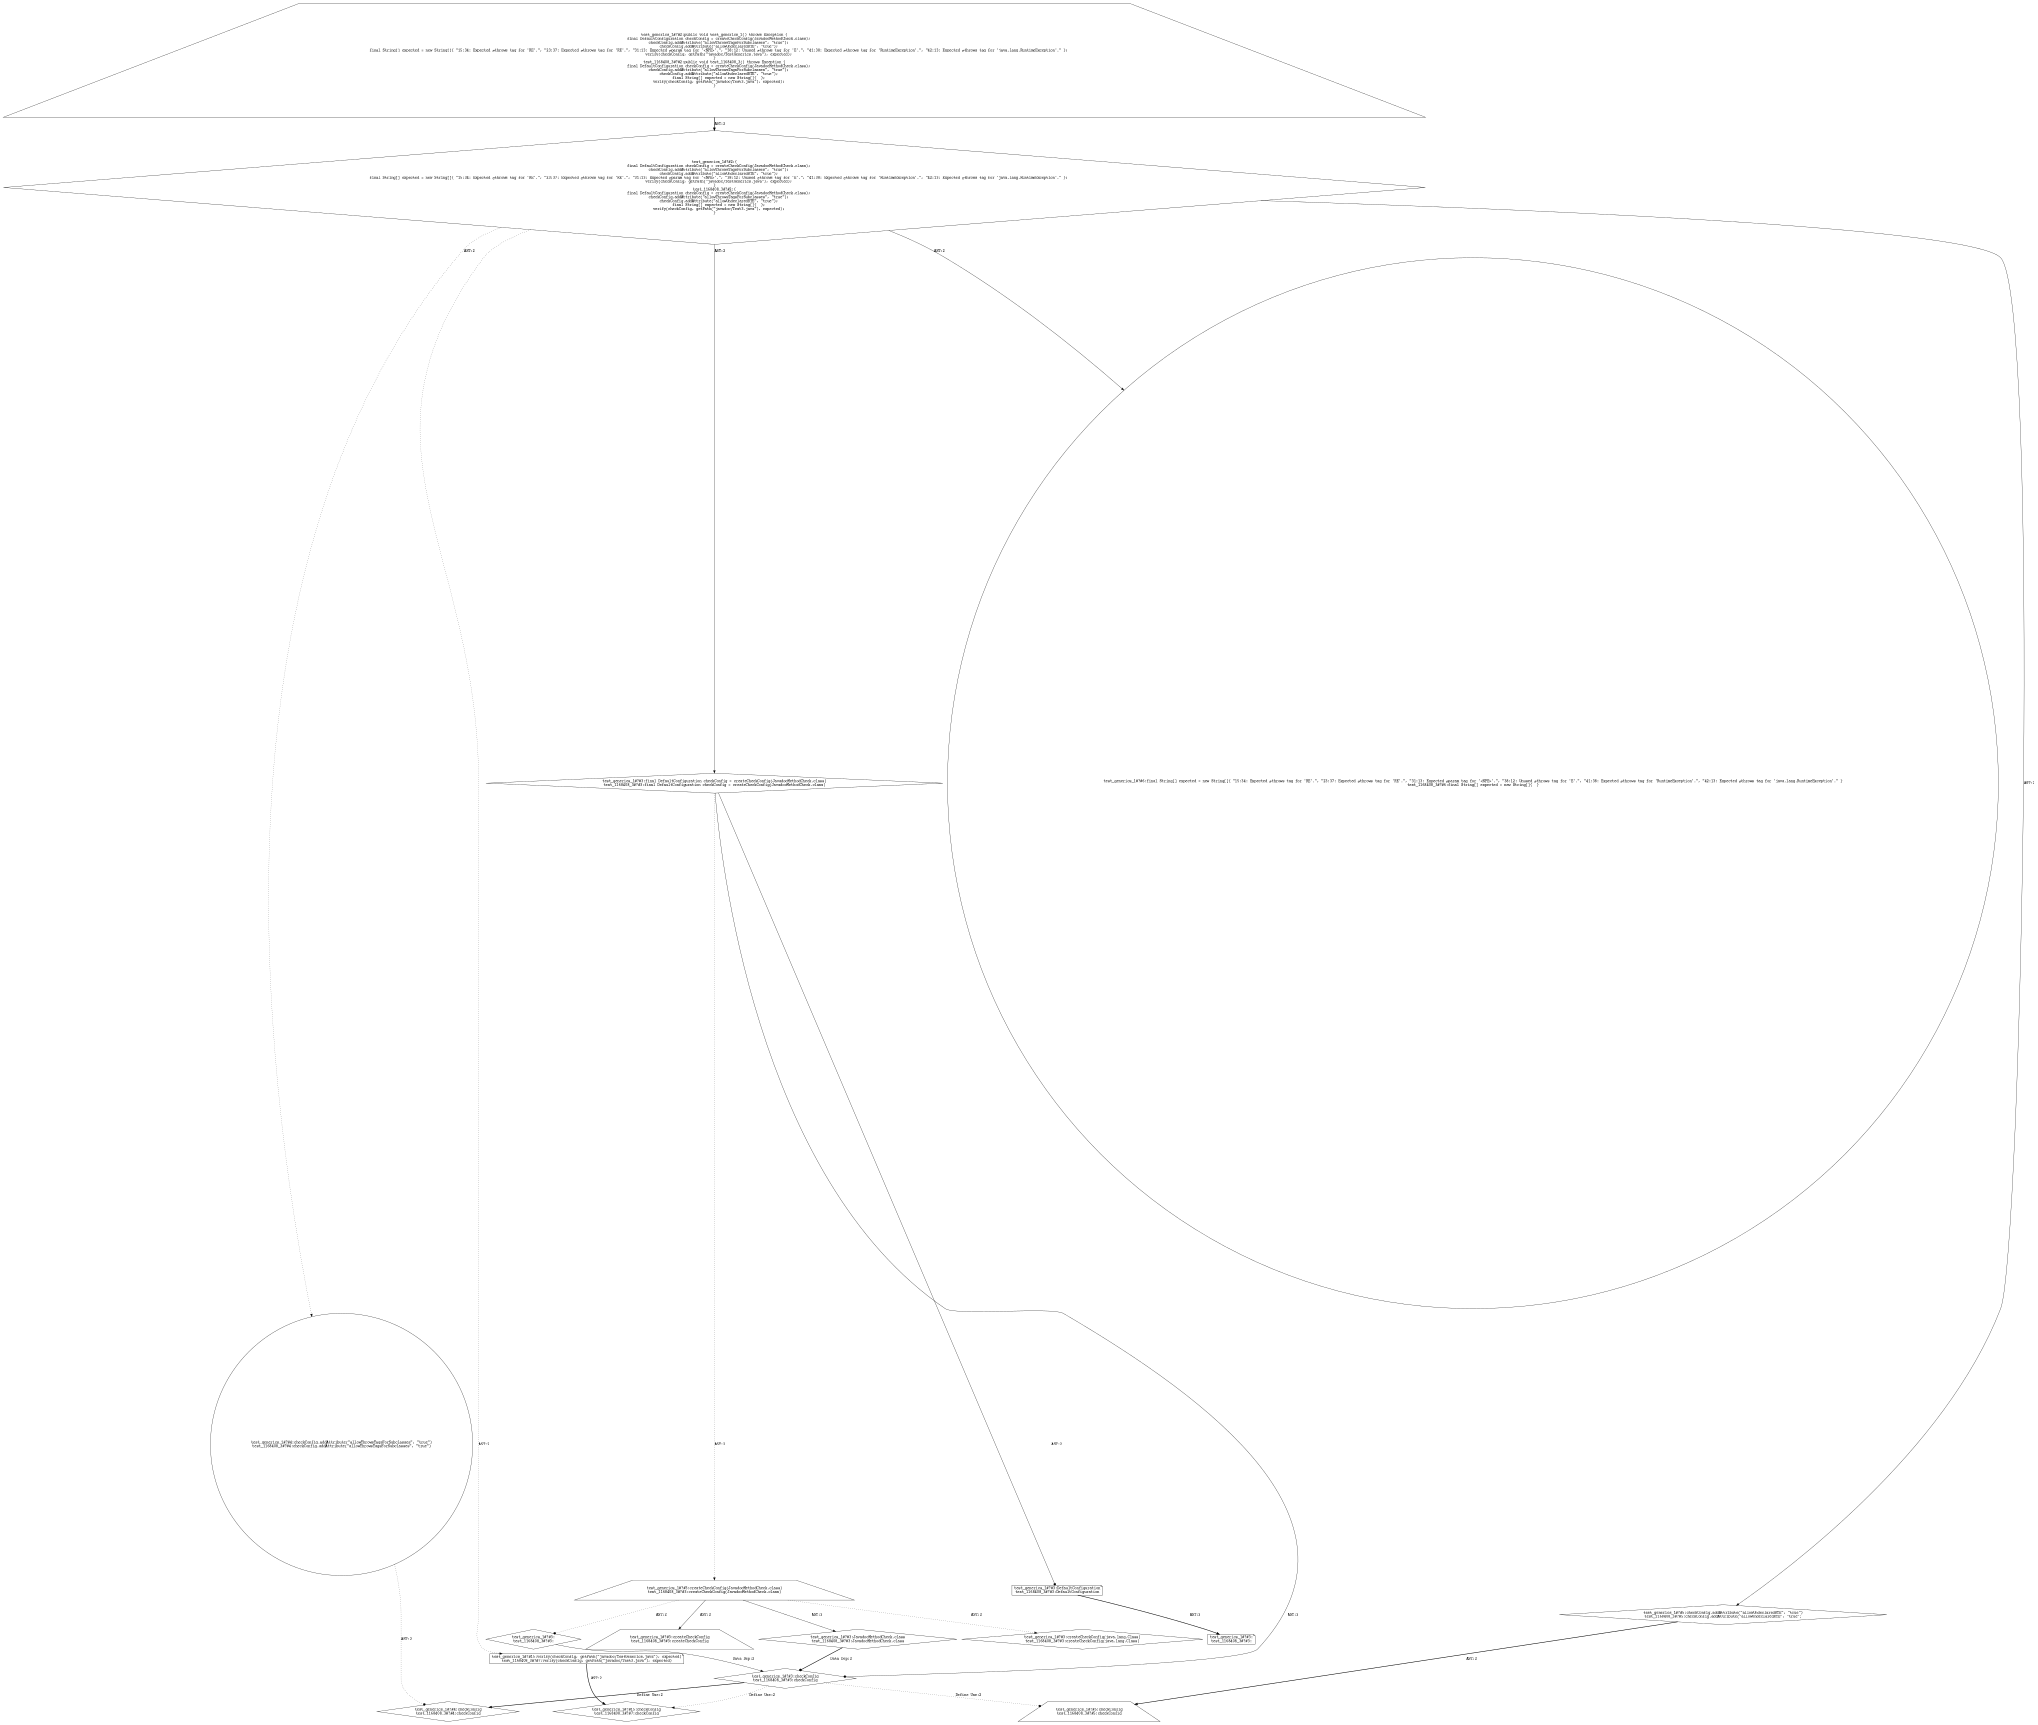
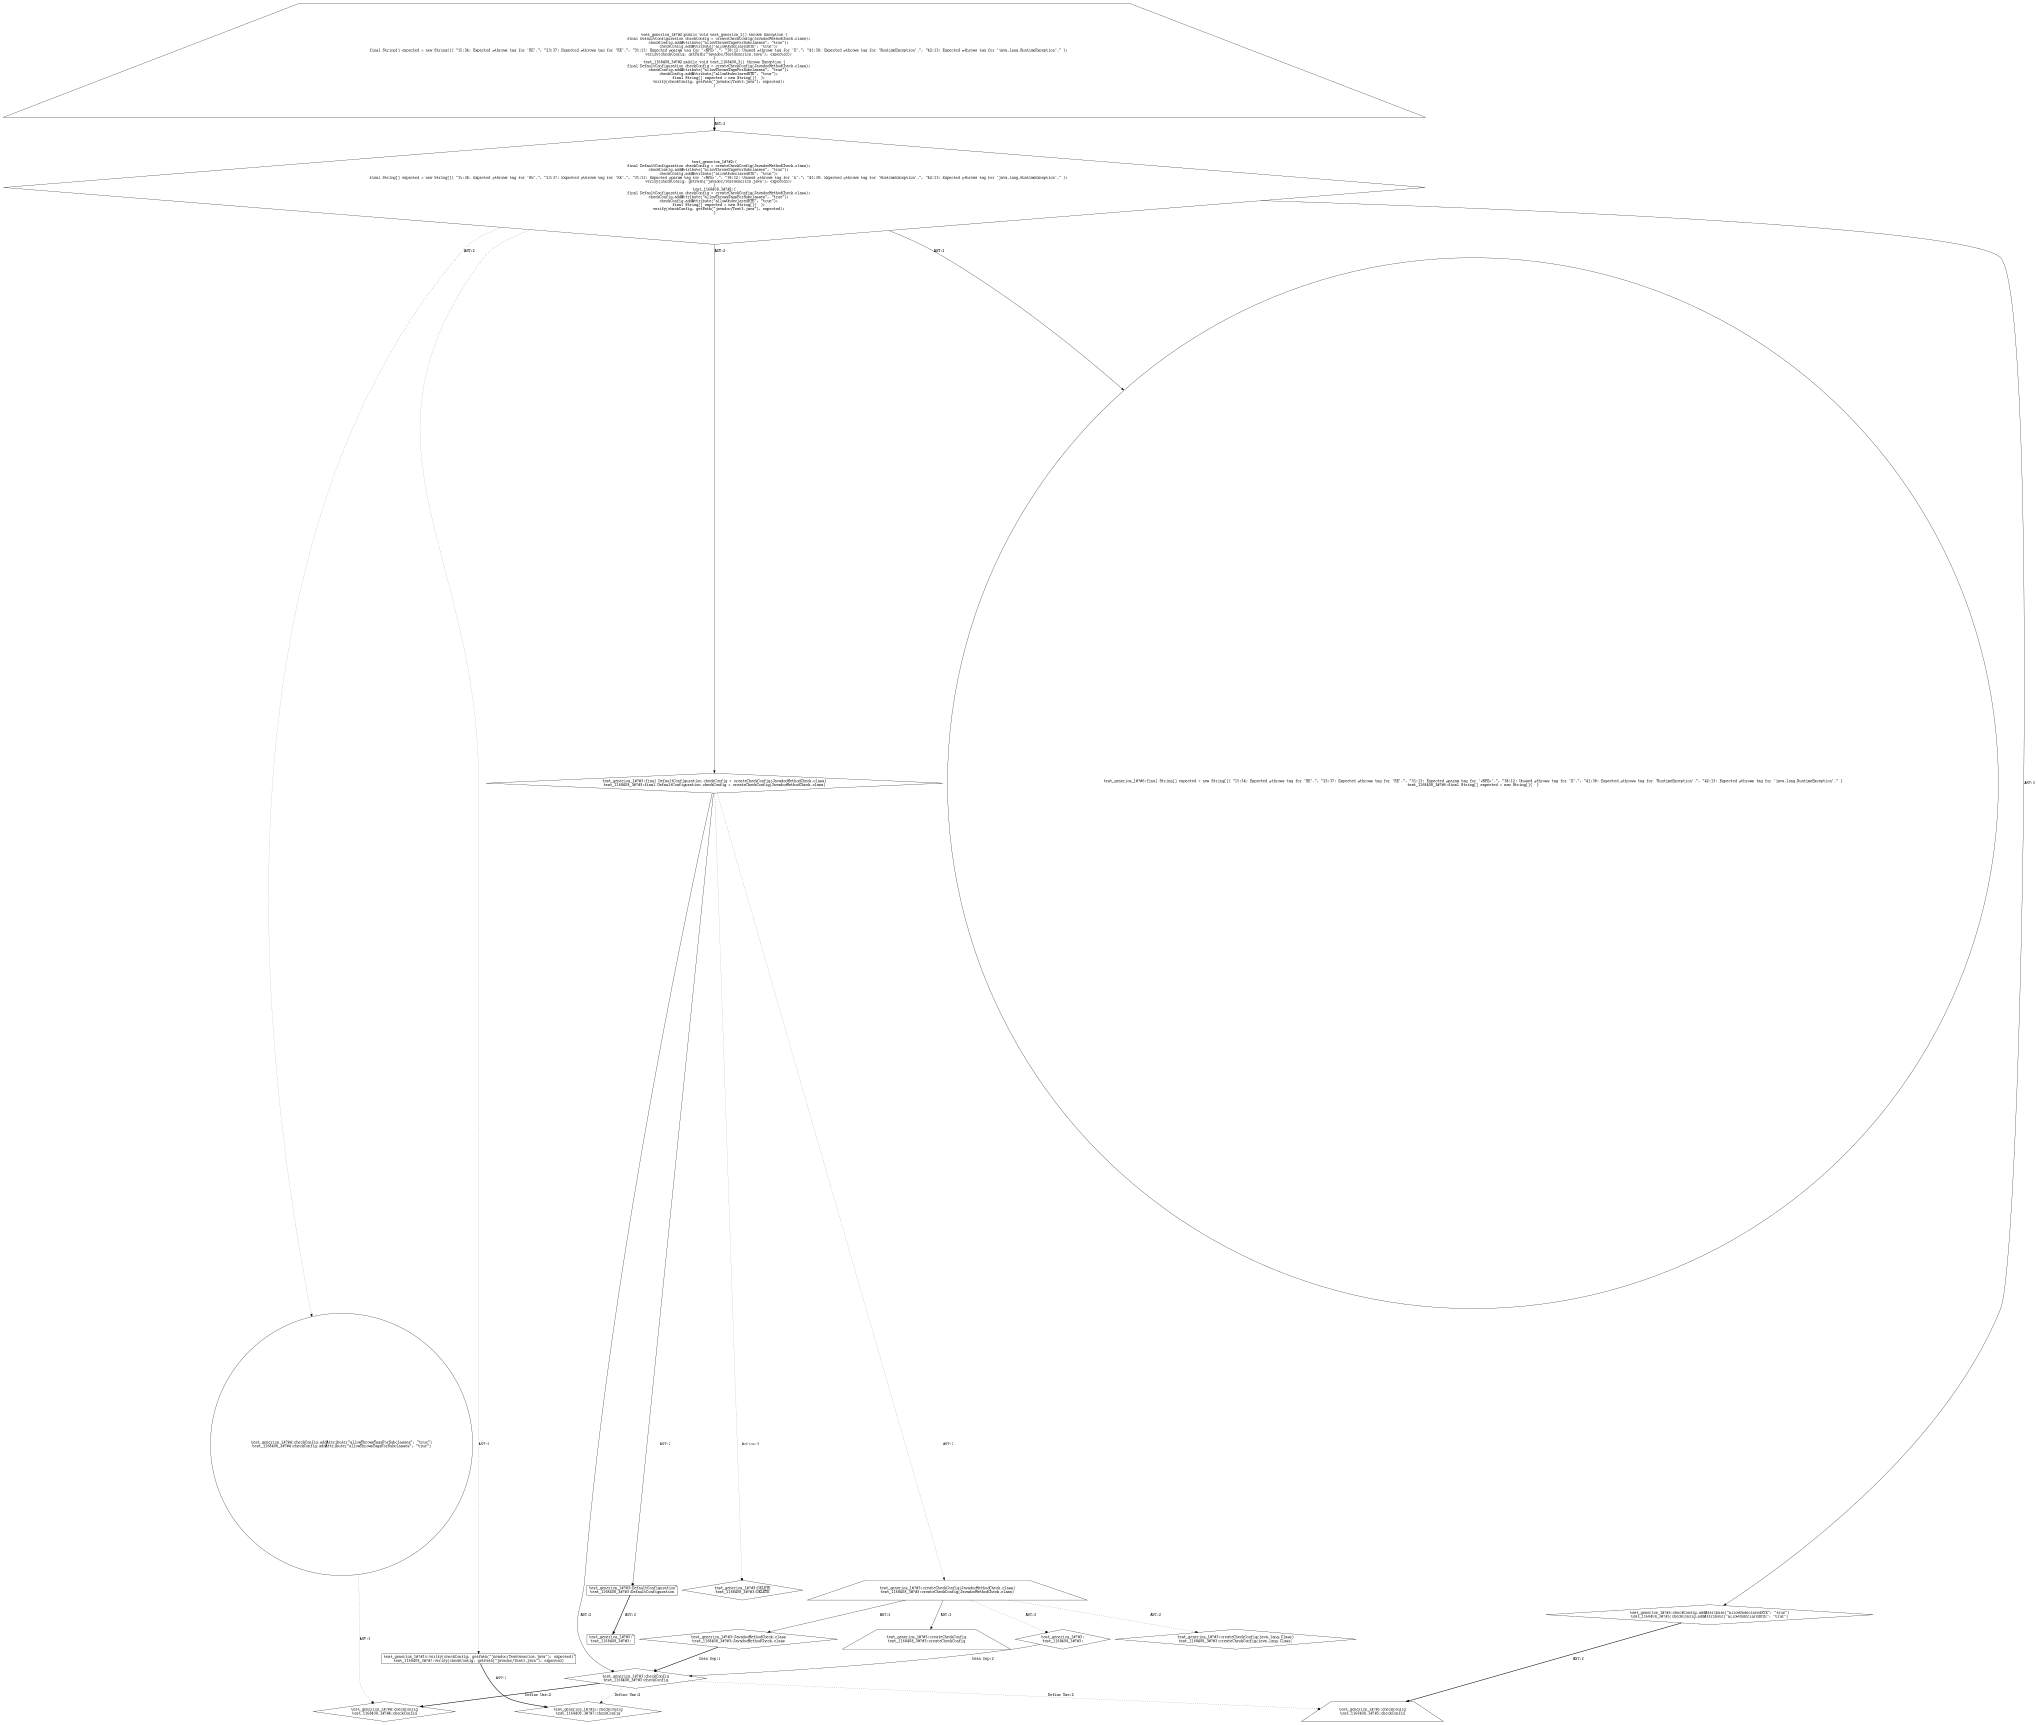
node "test_generics_1#?#3:DELETE test_1168408_3#?#3:DELETE": added
